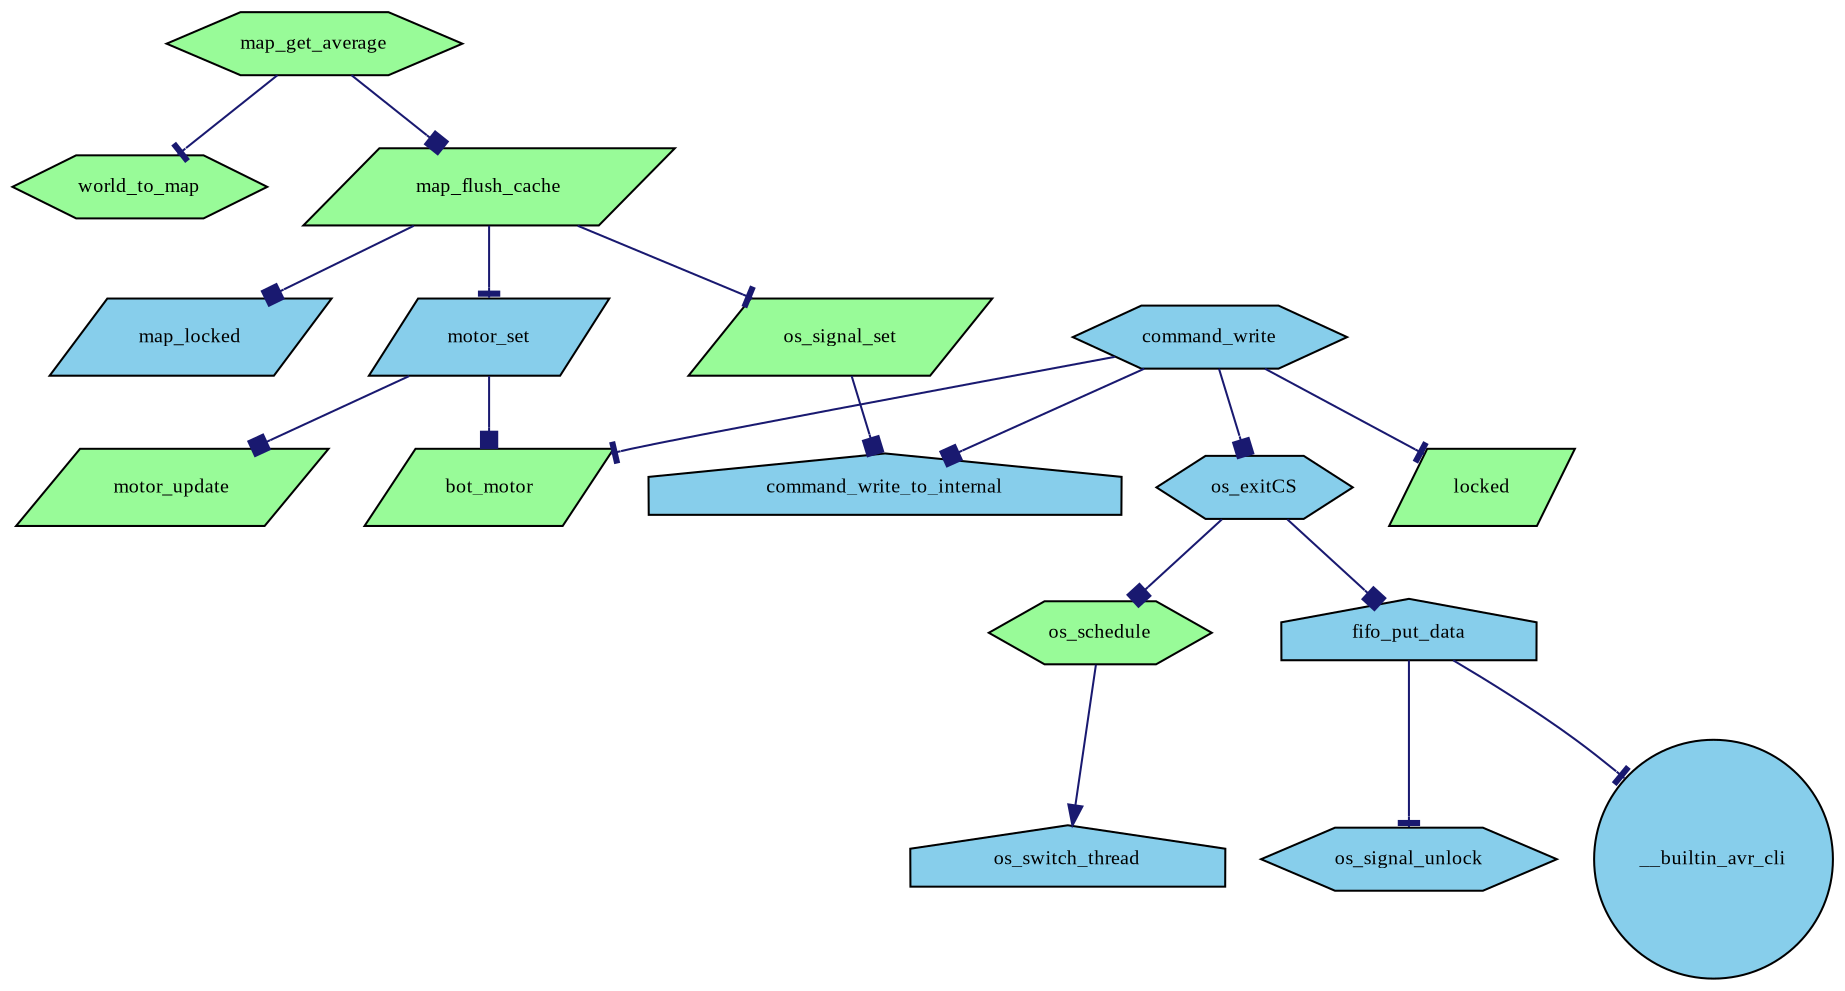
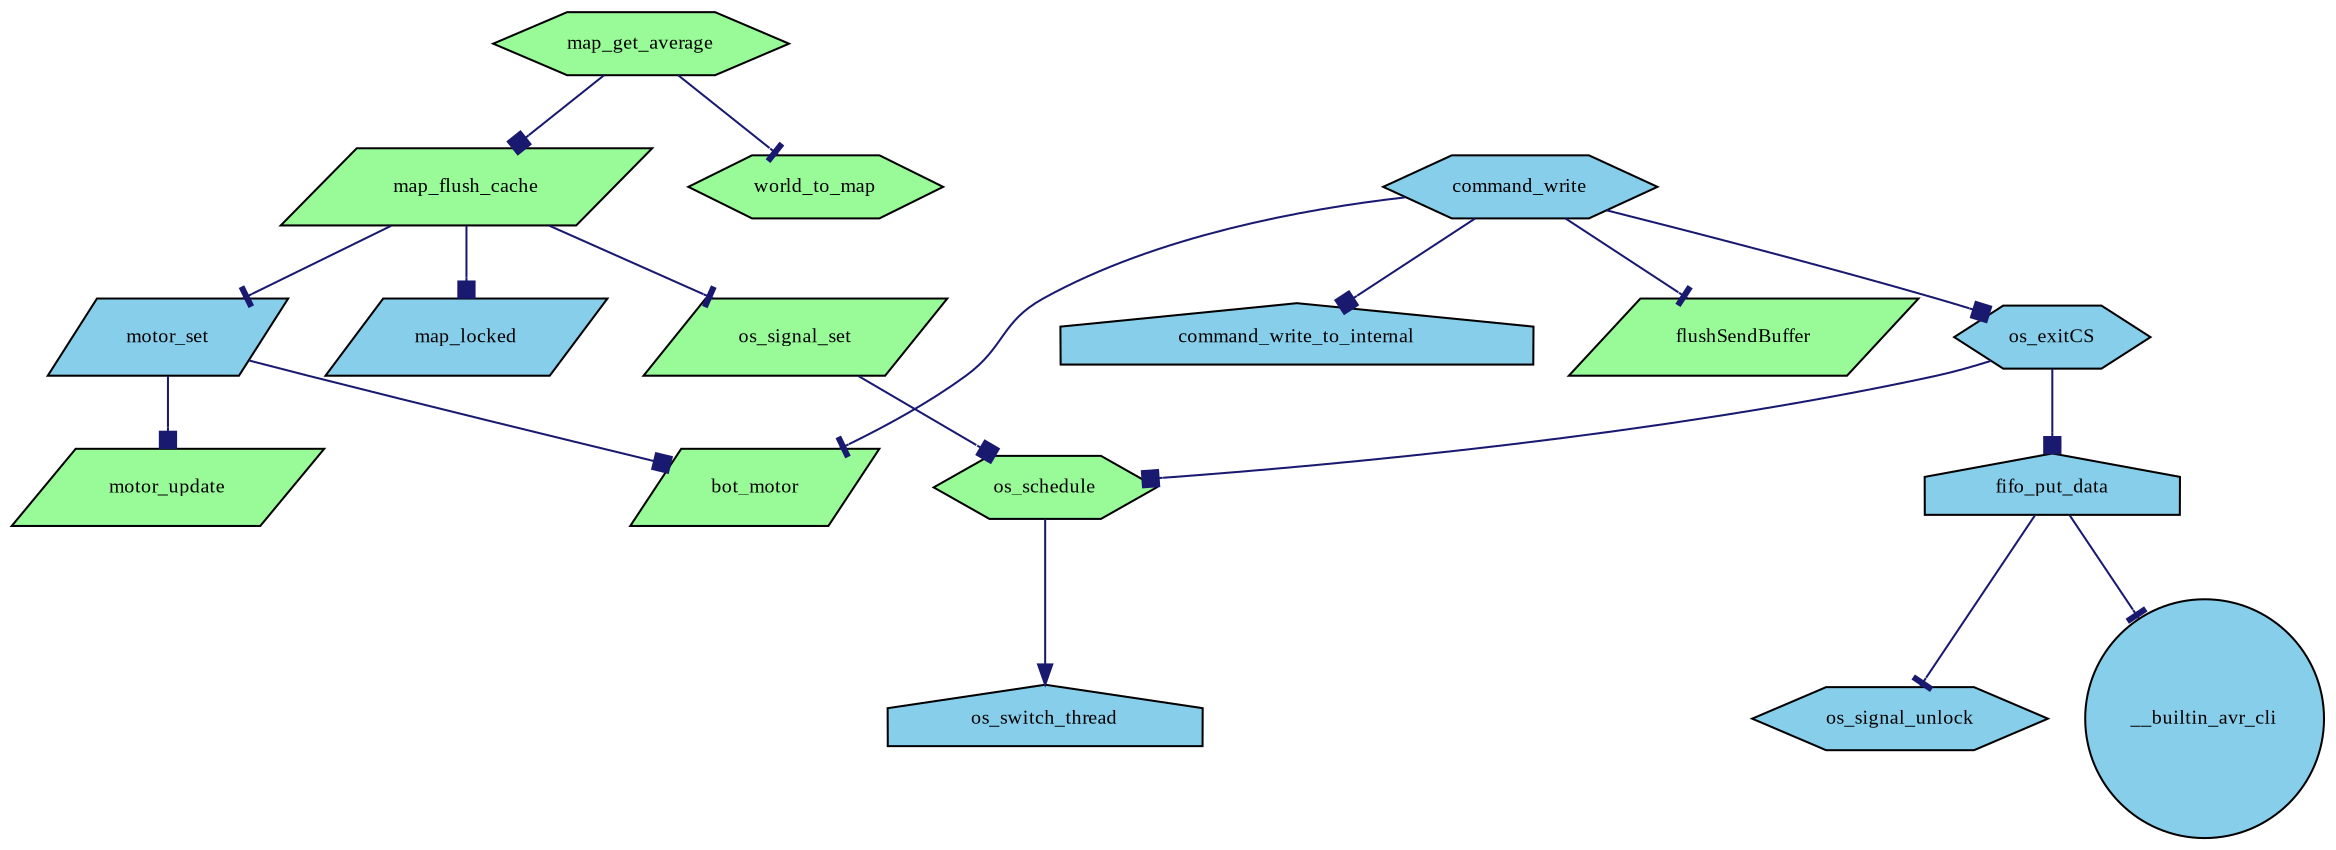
edge "os_signal_set" -> "command_write_to_internal": now "os_signal_set" -> "os_schedule"
node "locked": label "locked" -> "flushSendBuffer"
